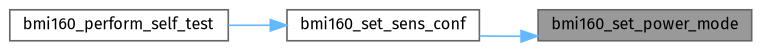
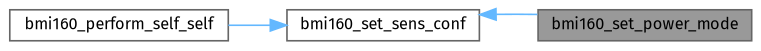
node "bmi160_perform_self_test": label "bmi160_perform_self_test" -> "bmi160_perform_self_self"
edge "bmi160_set_sens_conf" -> "bmi160_set_power_mode": reversed
